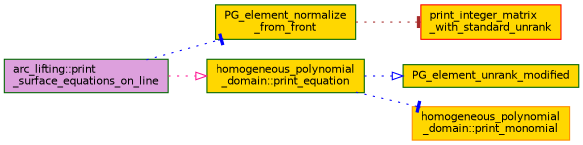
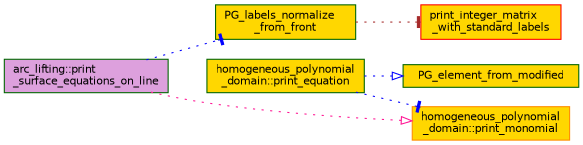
node "PG_element_normalize _from_front": label "PG_element_normalize _from_front" -> "PG_labels_normalize _from_front"
node "print_integer_matrix _with_standard_unrank": label "print_integer_matrix _with_standard_unrank" -> "print_integer_matrix _with_standard_labels"
edge "arc_lifting::print _surface_equations_on_line" -> "homogeneous_polynomial _domain::print_equation": now "arc_lifting::print _surface_equations_on_line" -> "homogeneous_polynomial _domain::print_monomial"
node "PG_element_unrank_modified": label "PG_element_unrank_modified" -> "PG_element_from_modified"
